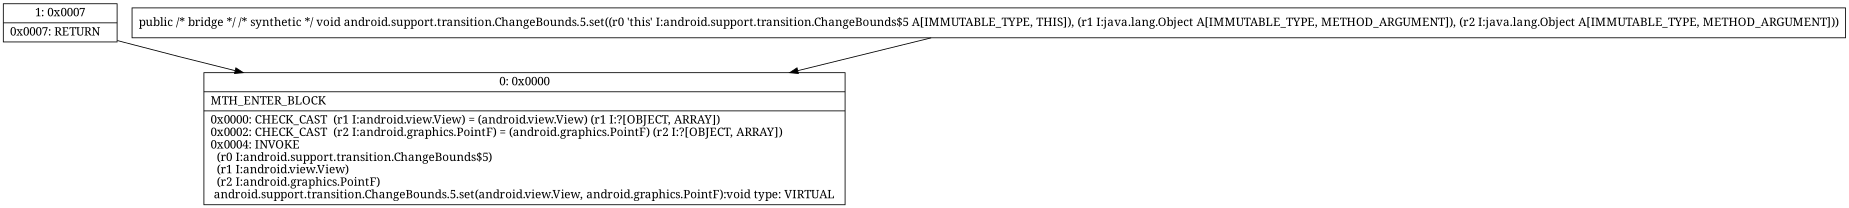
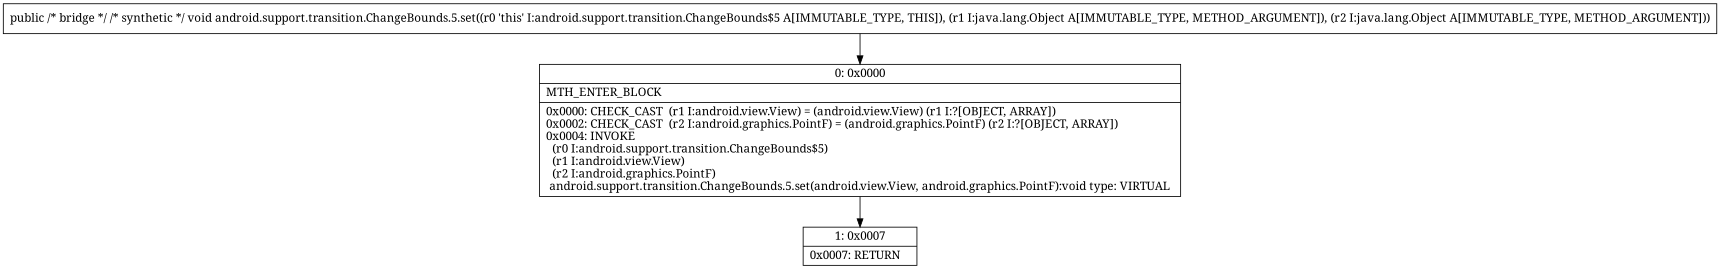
edge "1: 0x0007" -> "0: 0x0000": reversed
